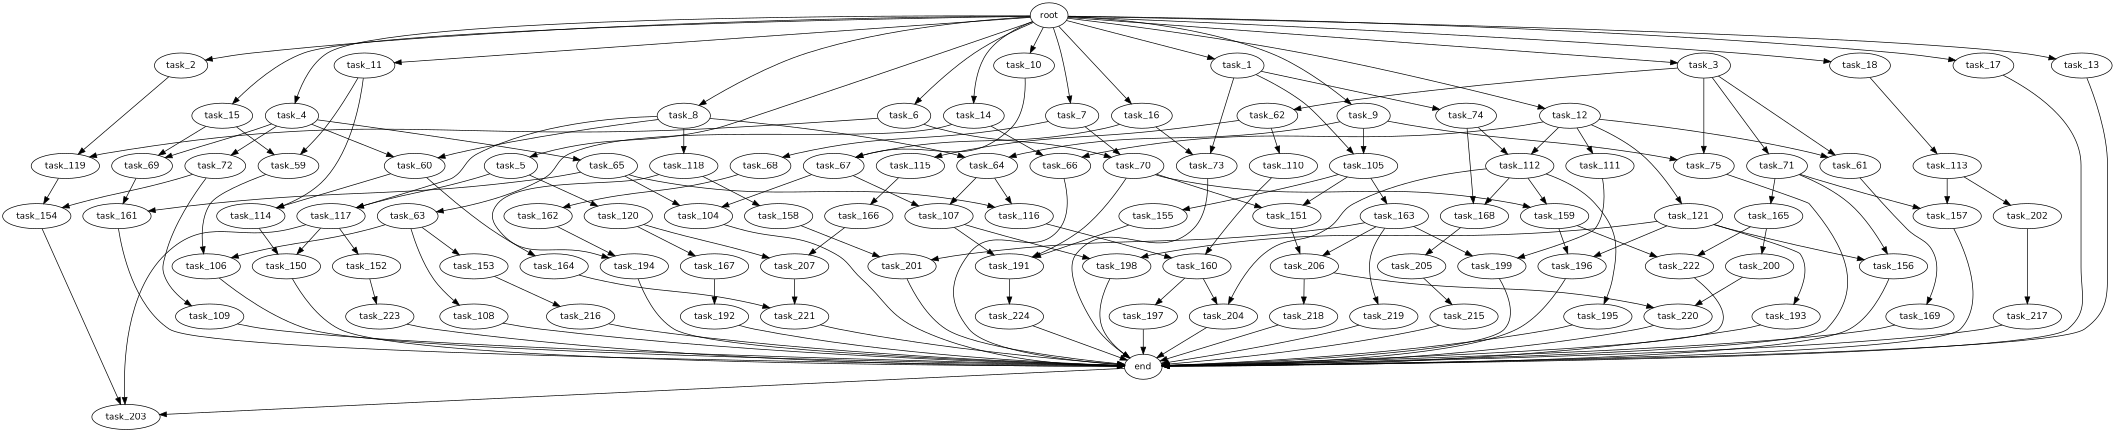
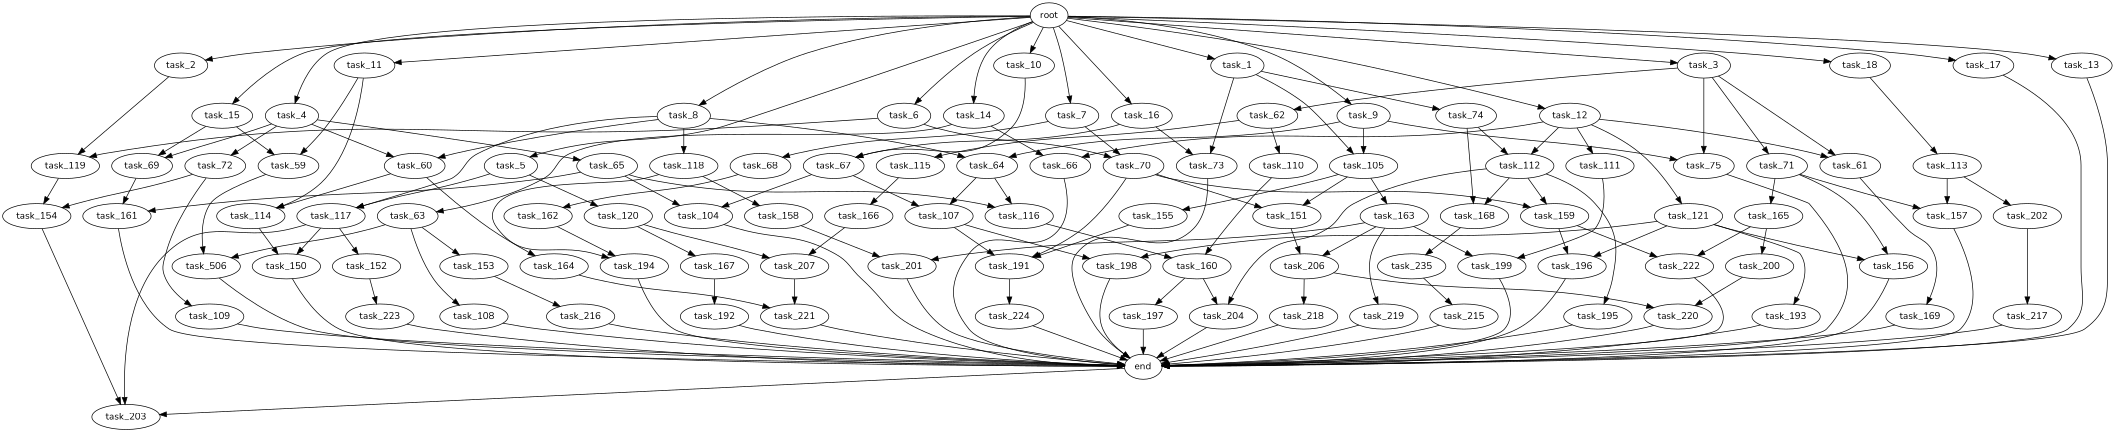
node "task_106": label "task_106" -> "task_506"
node "task_205": label "task_205" -> "task_235"
